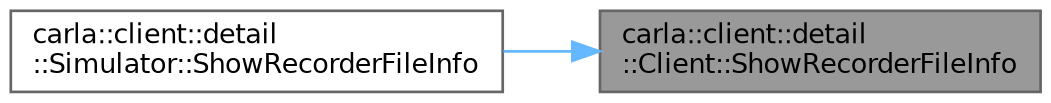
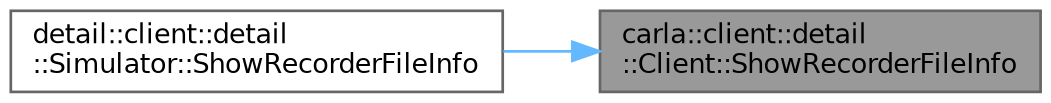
node "carla::client::detail ::Simulator::ShowRecorderFileInfo": label "carla::client::detail ::Simulator::ShowRecorderFileInfo" -> "detail::client::detail ::Simulator::ShowRecorderFileInfo"
